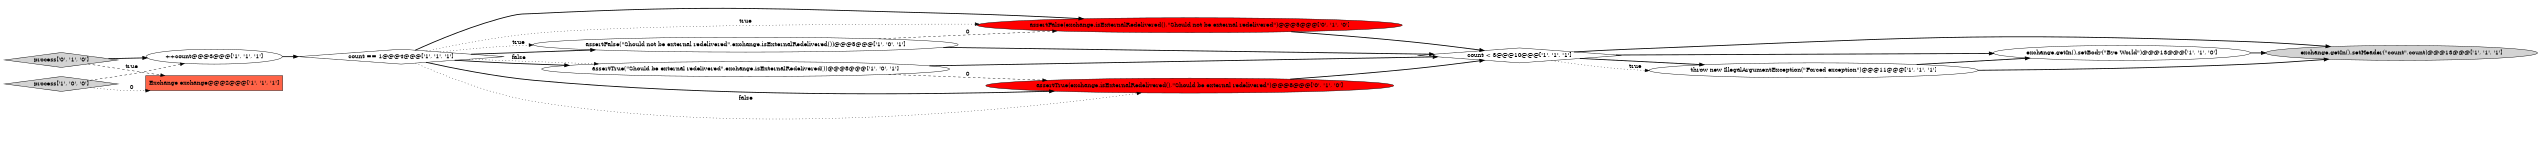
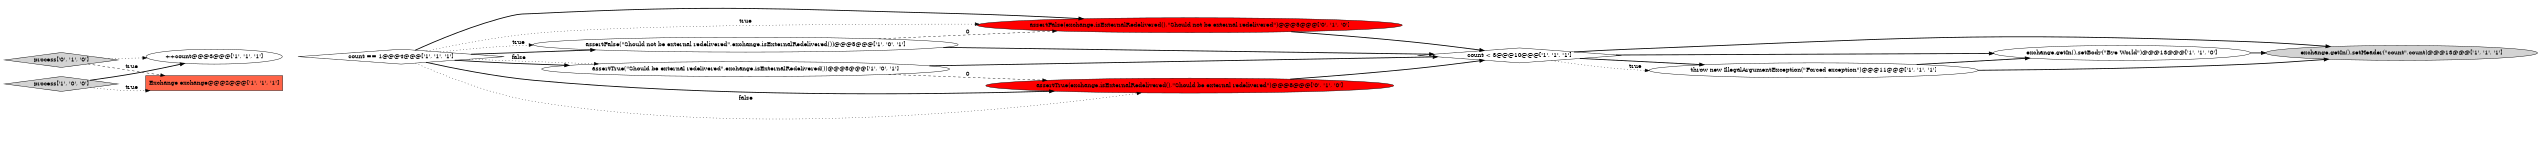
edge "++count@@@3@@@['1', '1', '1']" -> "count == 1@@@4@@@['1', '1', '1']": removed
edge "process['0', '1', '0']" -> "++count@@@3@@@['1', '1', '1']": style bold -> dotted
edge "process['1', '0', '0']" -> "++count@@@3@@@['1', '1', '1']": style dashed -> bold
edge "process['1', '0', '0']" -> "Exchange exchange@@@2@@@['1', '1', '1']": label "0" -> "true"
